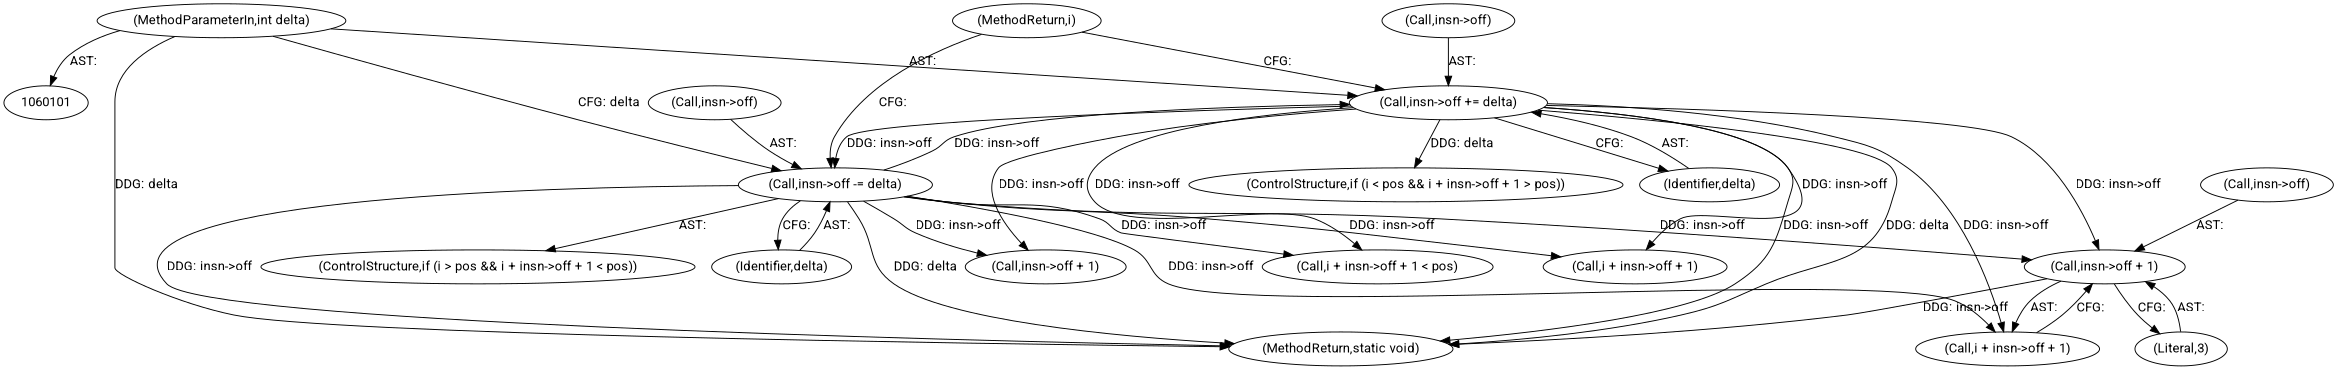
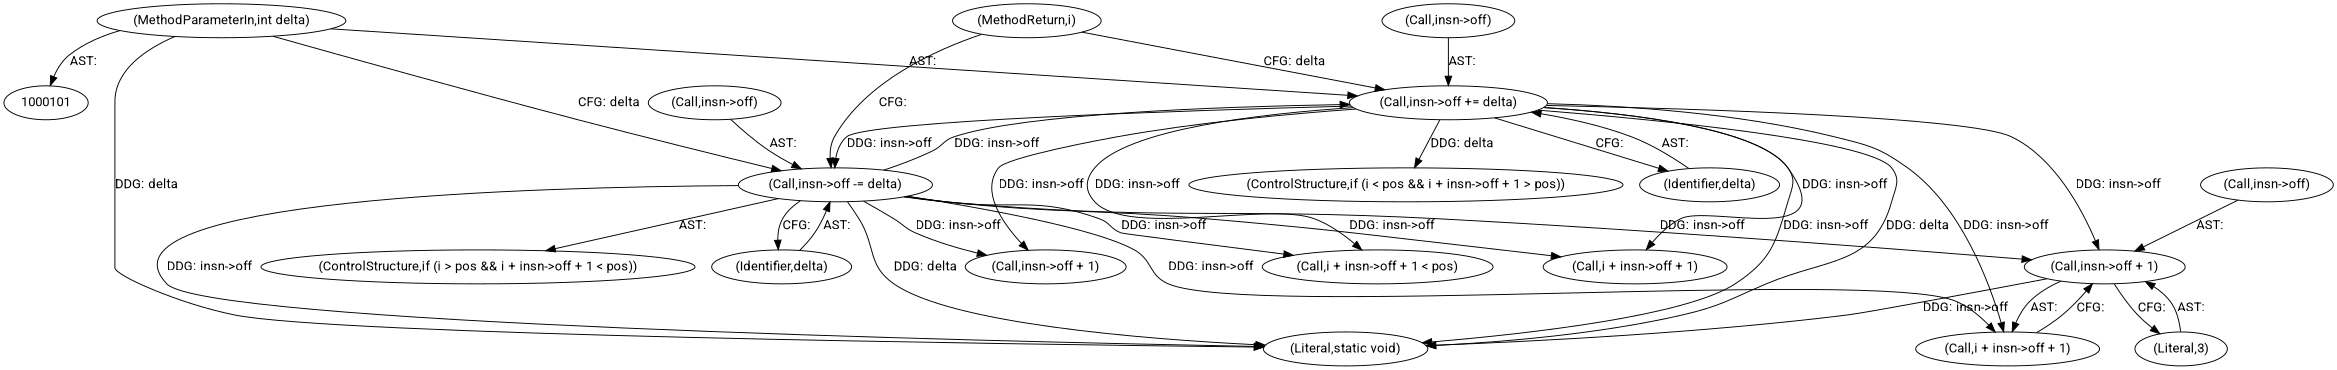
edge "(MethodReturn,i)" -> "(Call,insn->off += delta)": label "CFG: " -> "CFG: delta"
node "1060101": label "1060101" -> "1000101"
node "(MethodReturn,static void)": label "(MethodReturn,static void)" -> "(Literal,static void)"
